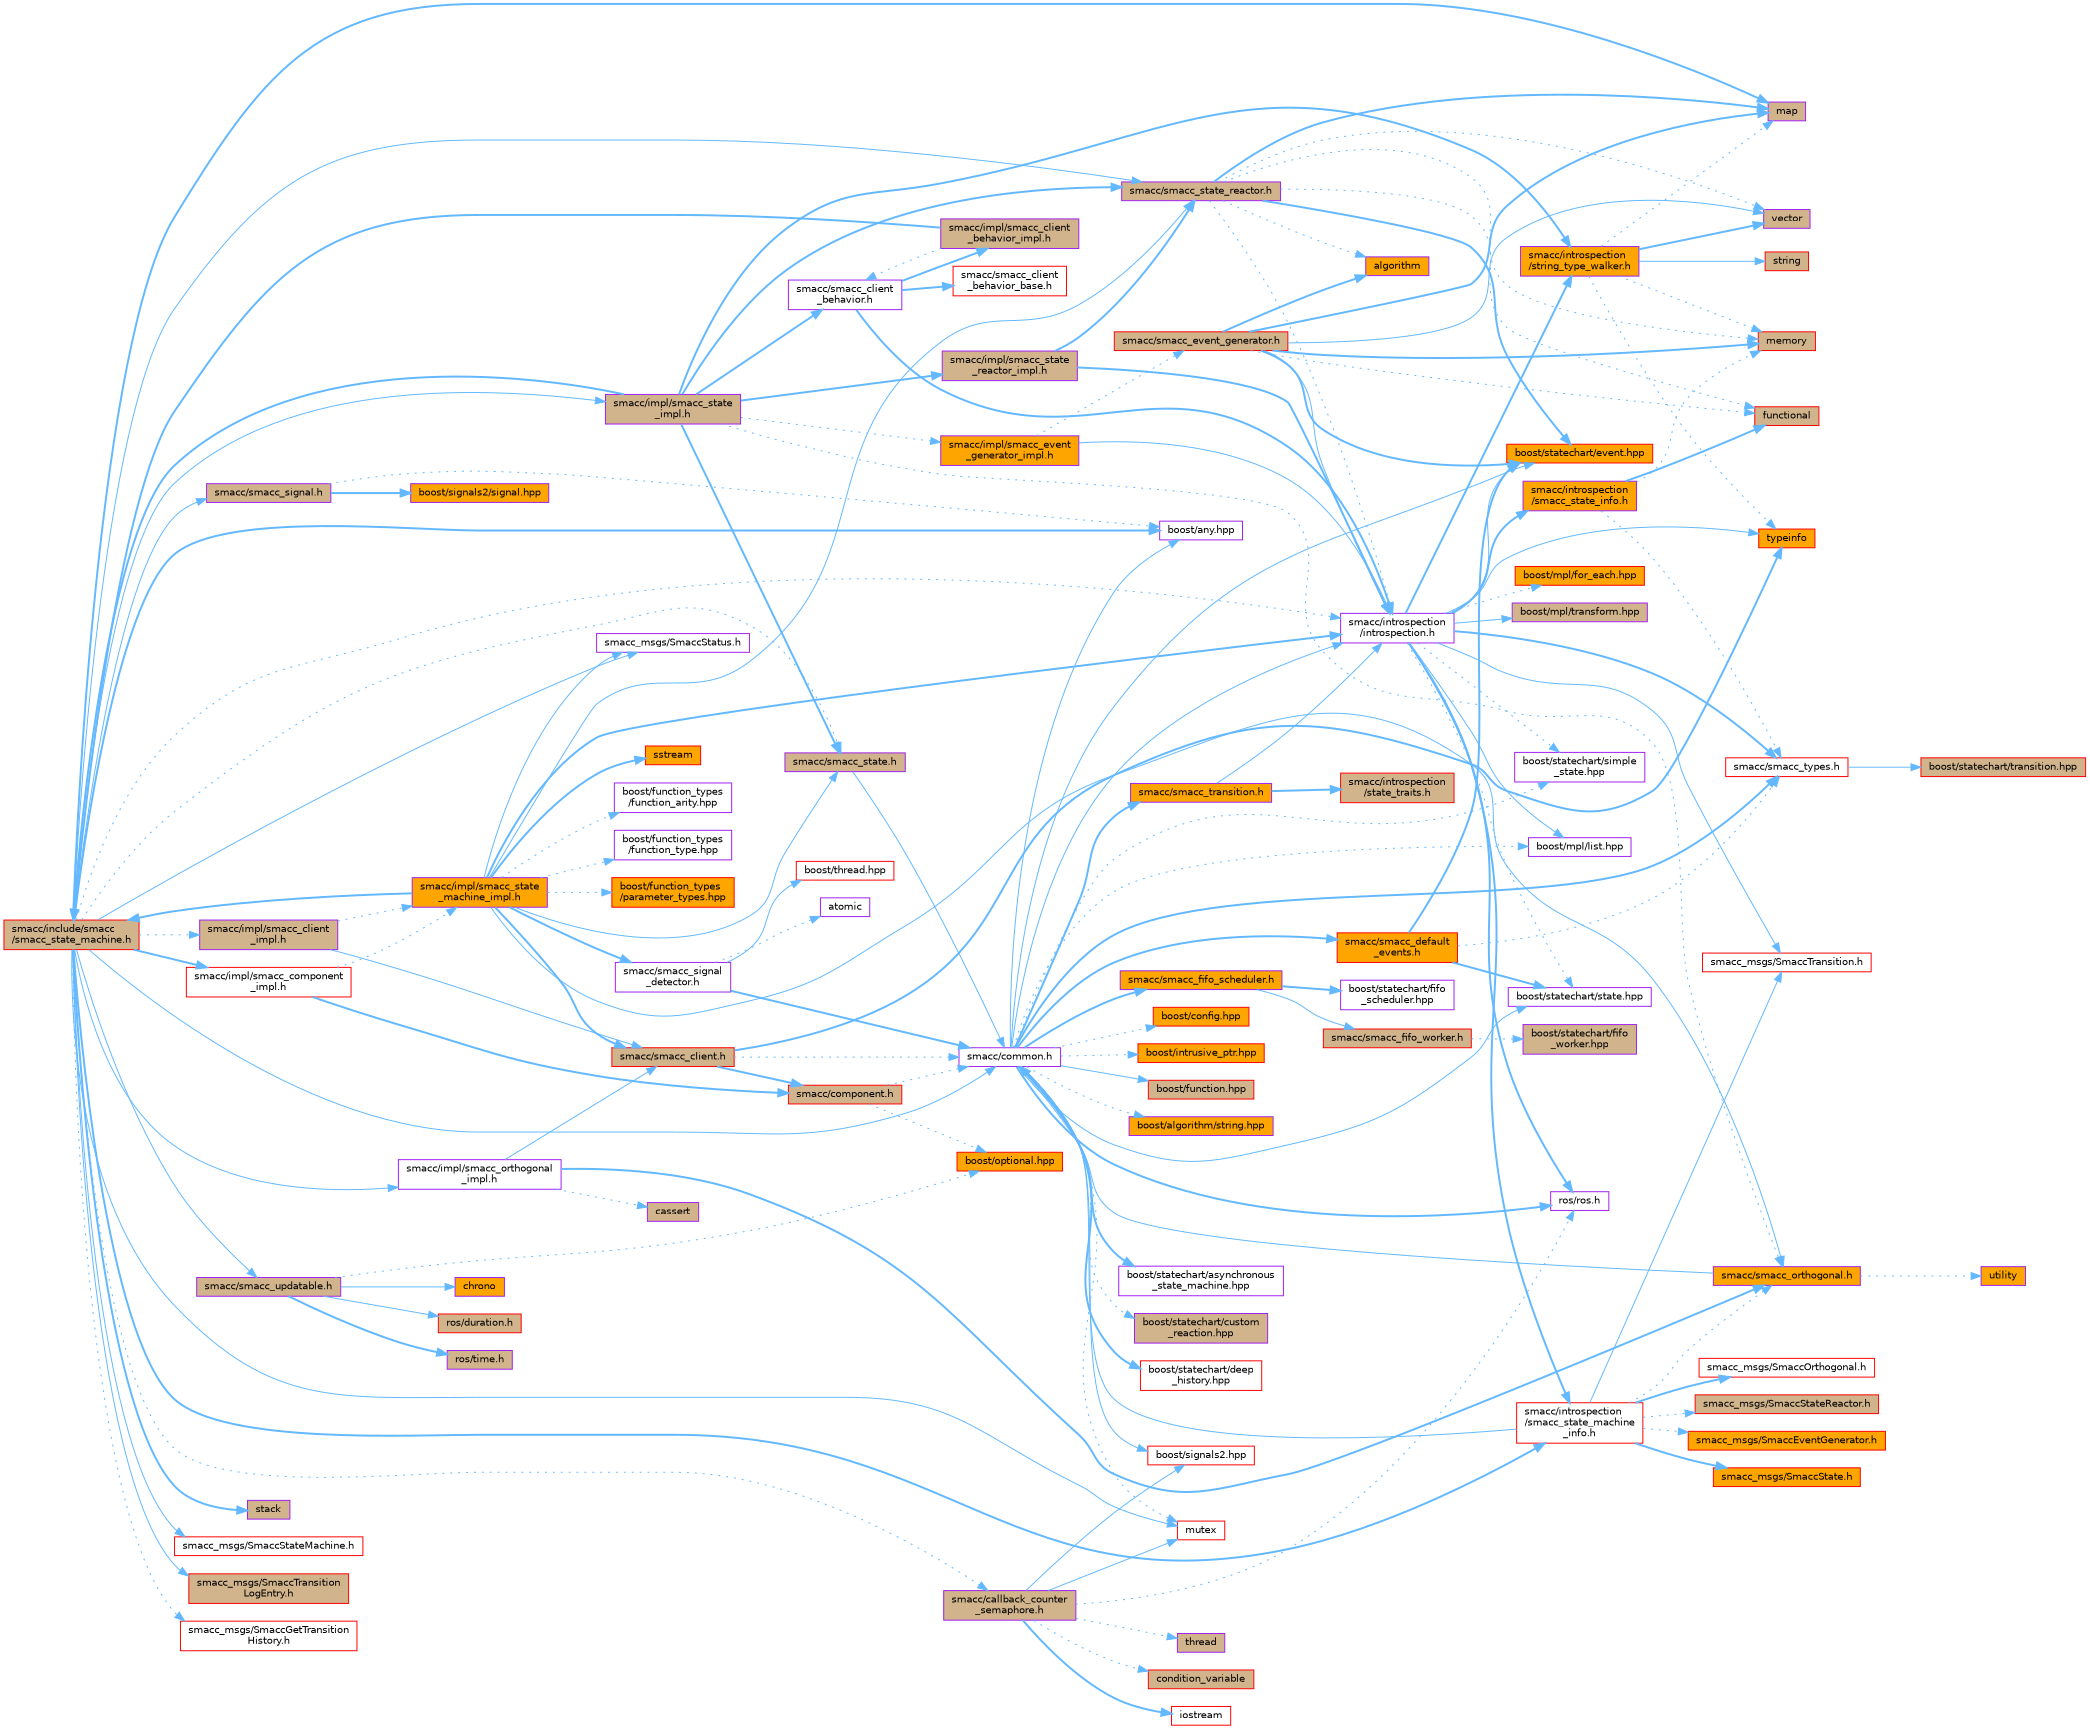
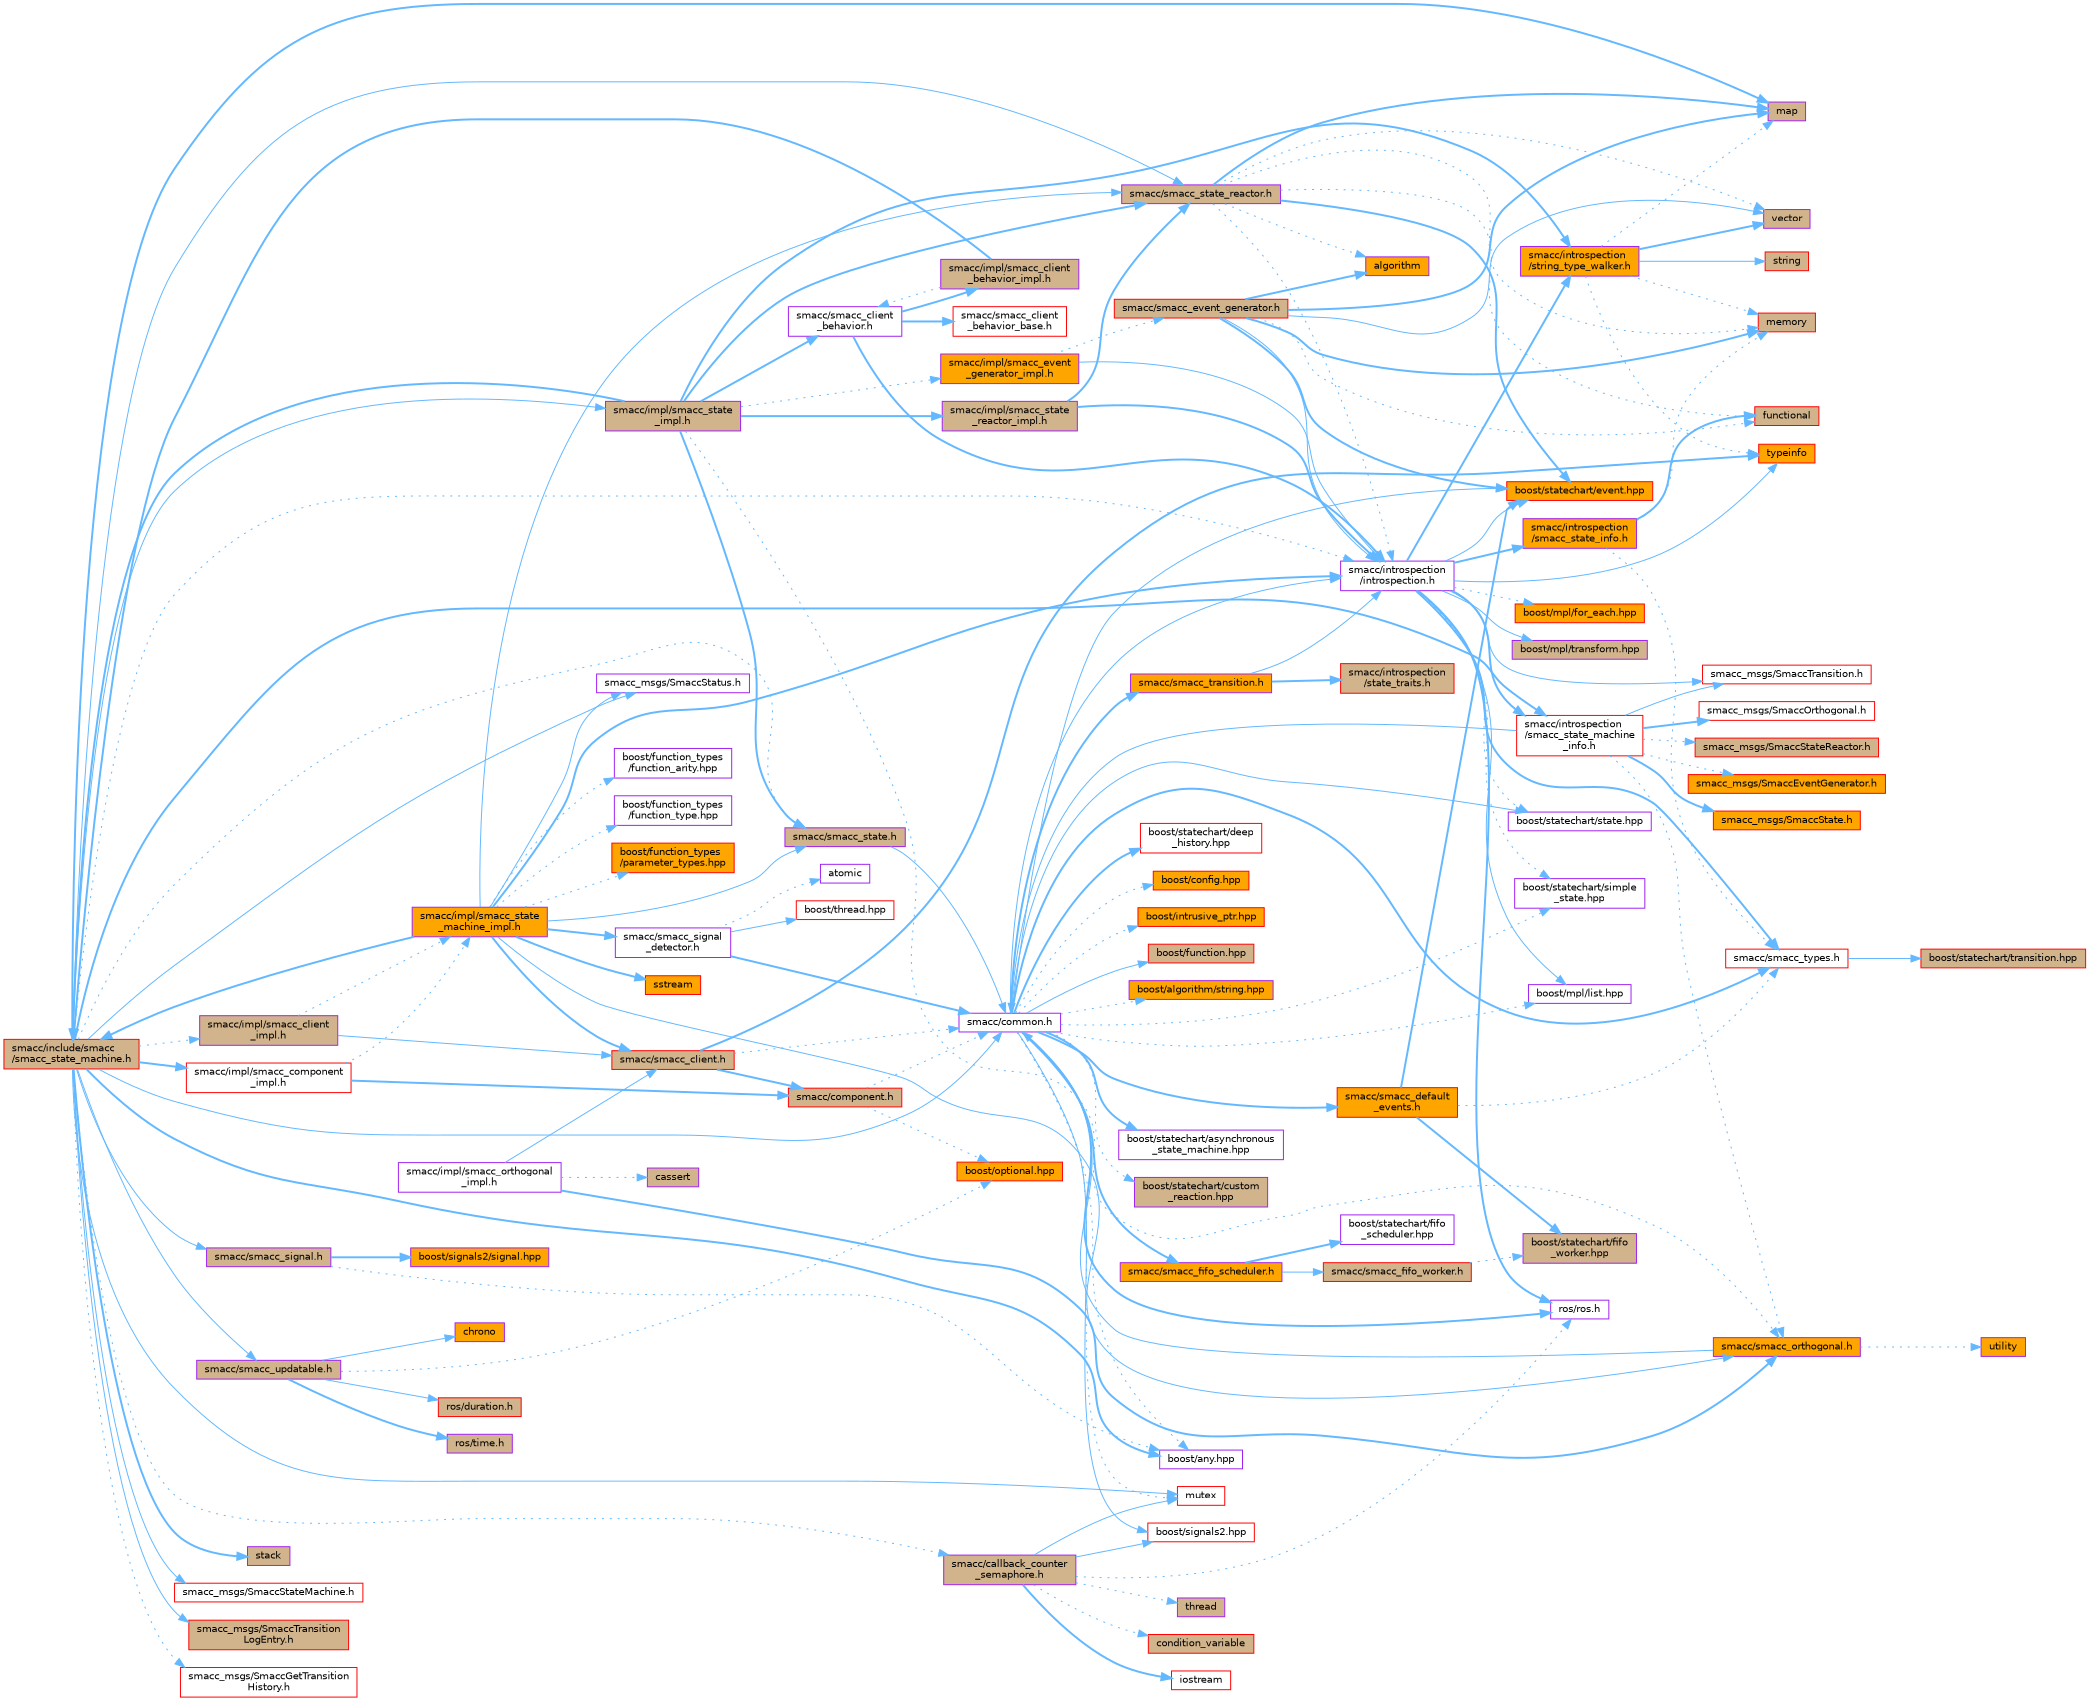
edge "smacc/common.h" -> "boost/any.hpp": style solid -> dotted
edge "smacc/smacc_default _events.h" -> "boost/statechart/state.hpp": now "smacc/smacc_default _events.h" -> "boost/statechart/fifo _worker.hpp"
edge "smacc/include/smacc /smacc_state_machine.h" -> "smacc/impl/smacc_orthogonal _impl.h": removed
